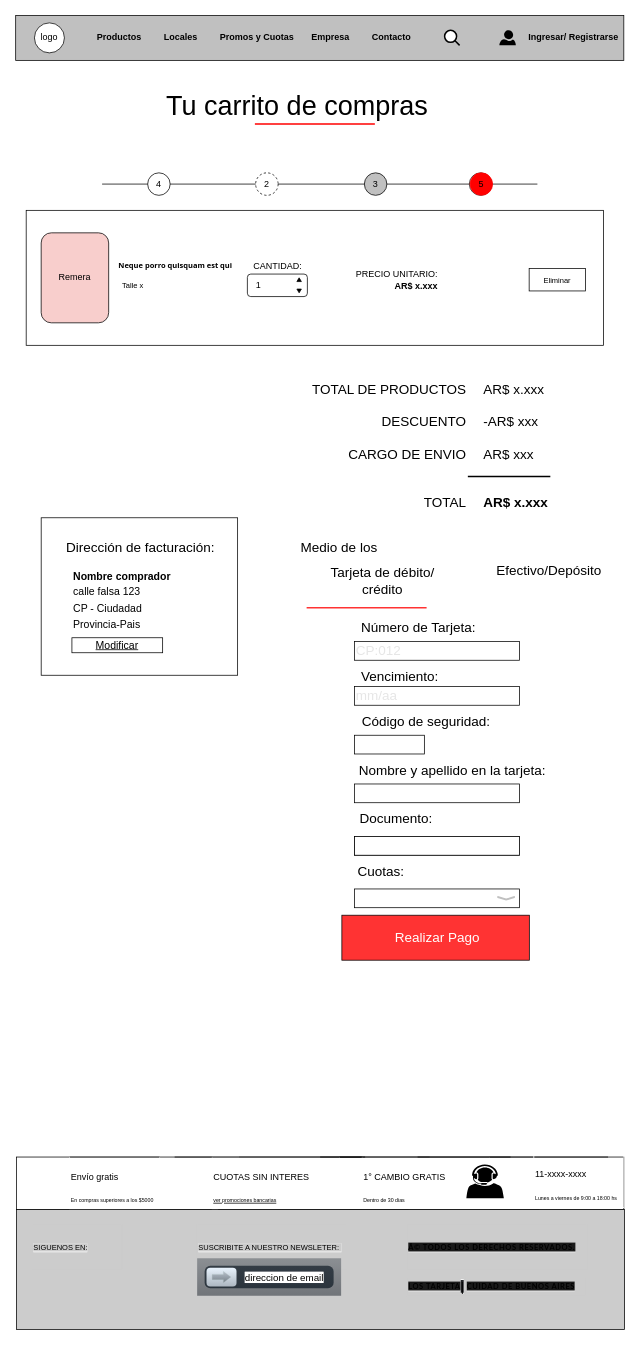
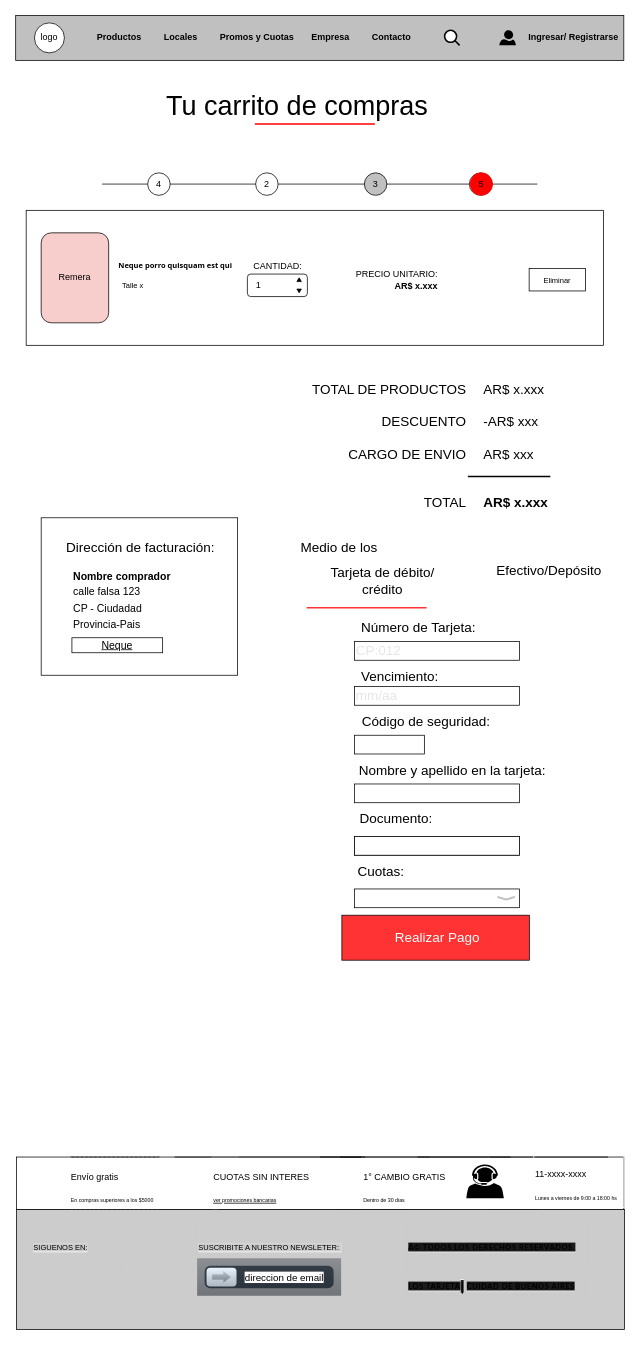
node "2": style dashed -> solid
node "Modificar": label "Modificar" -> "Neque"
node "Envío gratis En compras superiores a los $5000": style solid -> dashed
